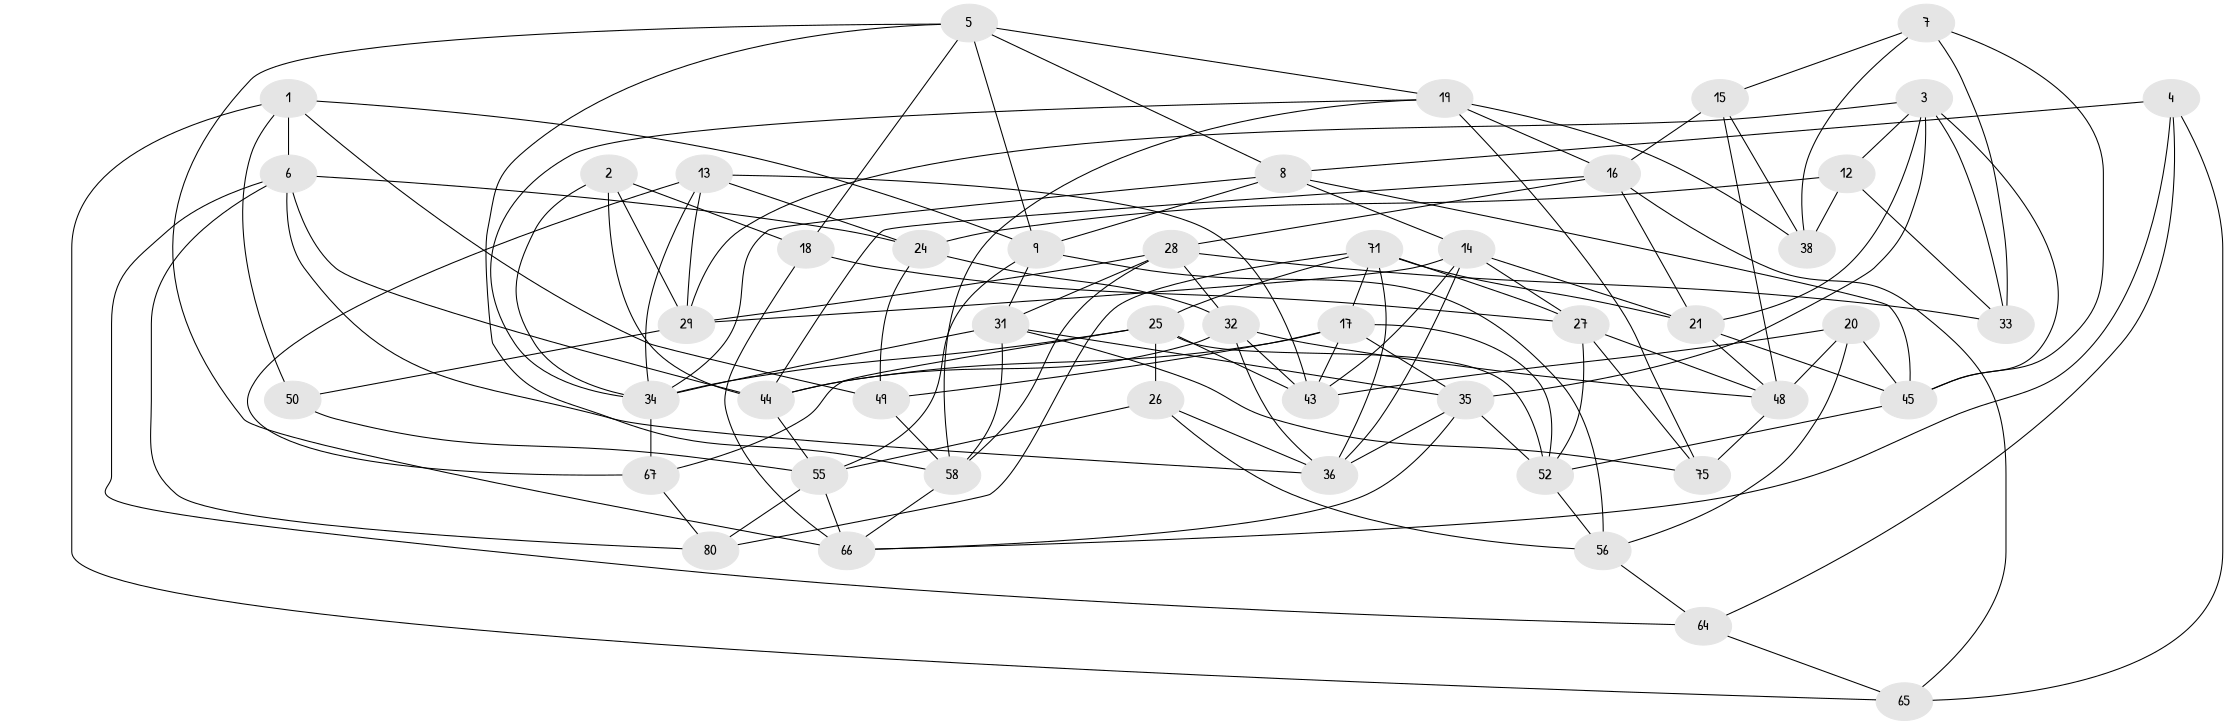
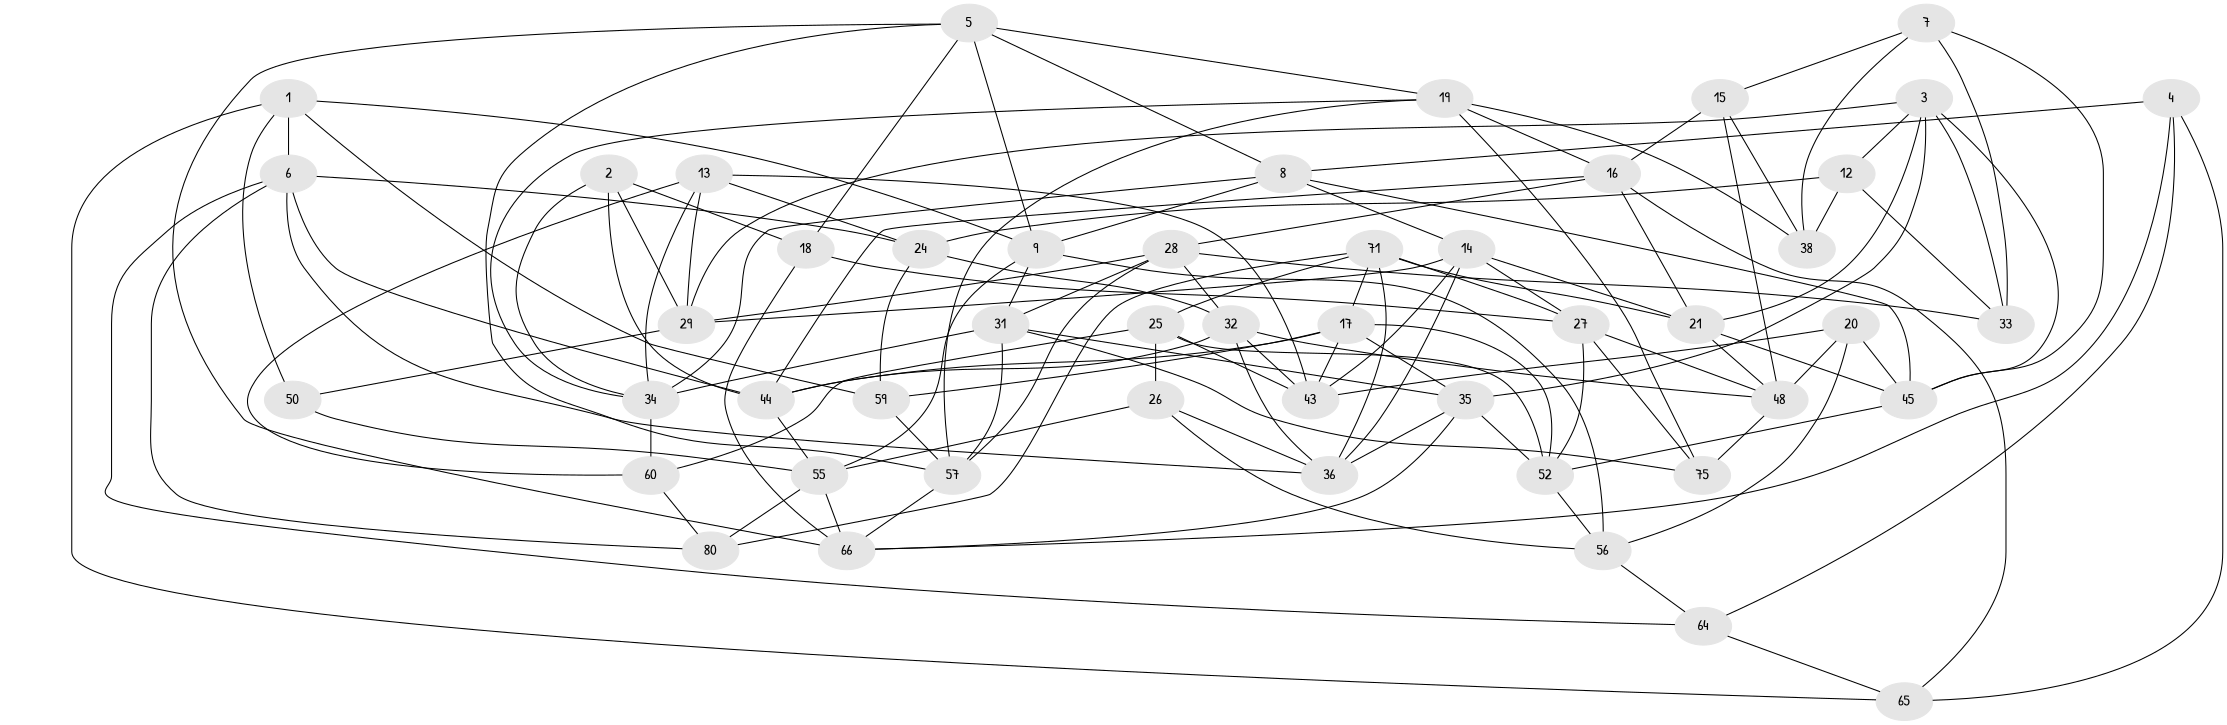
edge "25" -- "34": removed
node "49": label "49" -> "59"
node "67": label "67" -> "60"
node "58": label "58" -> "57"
